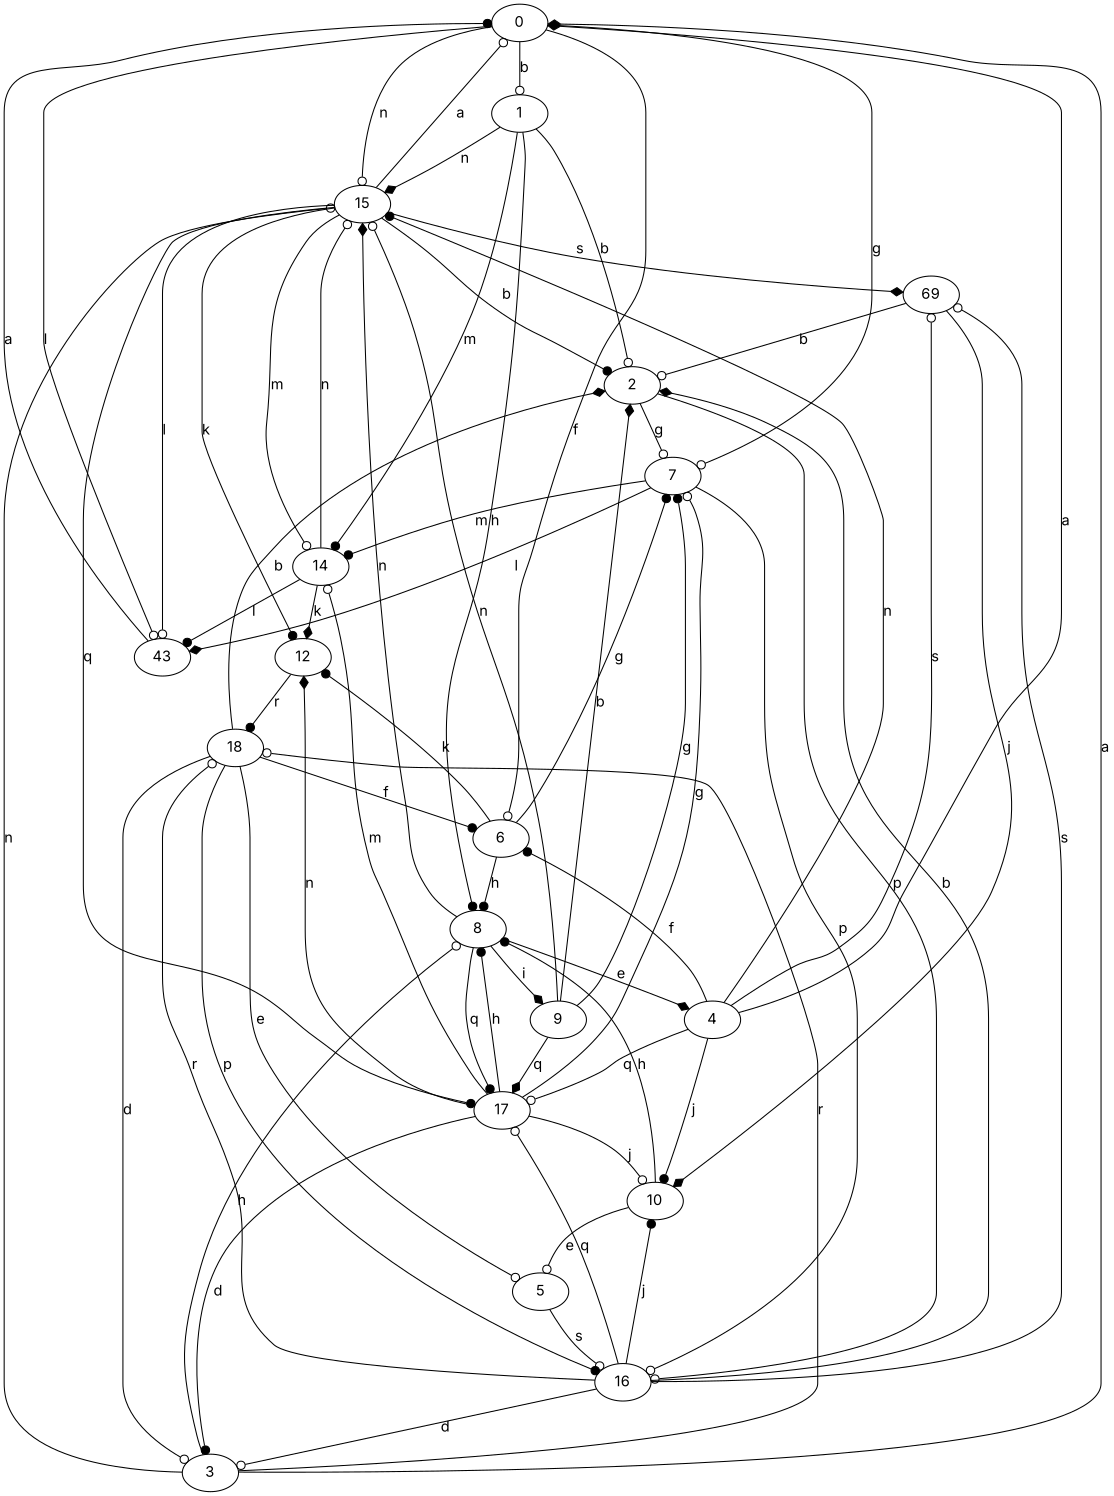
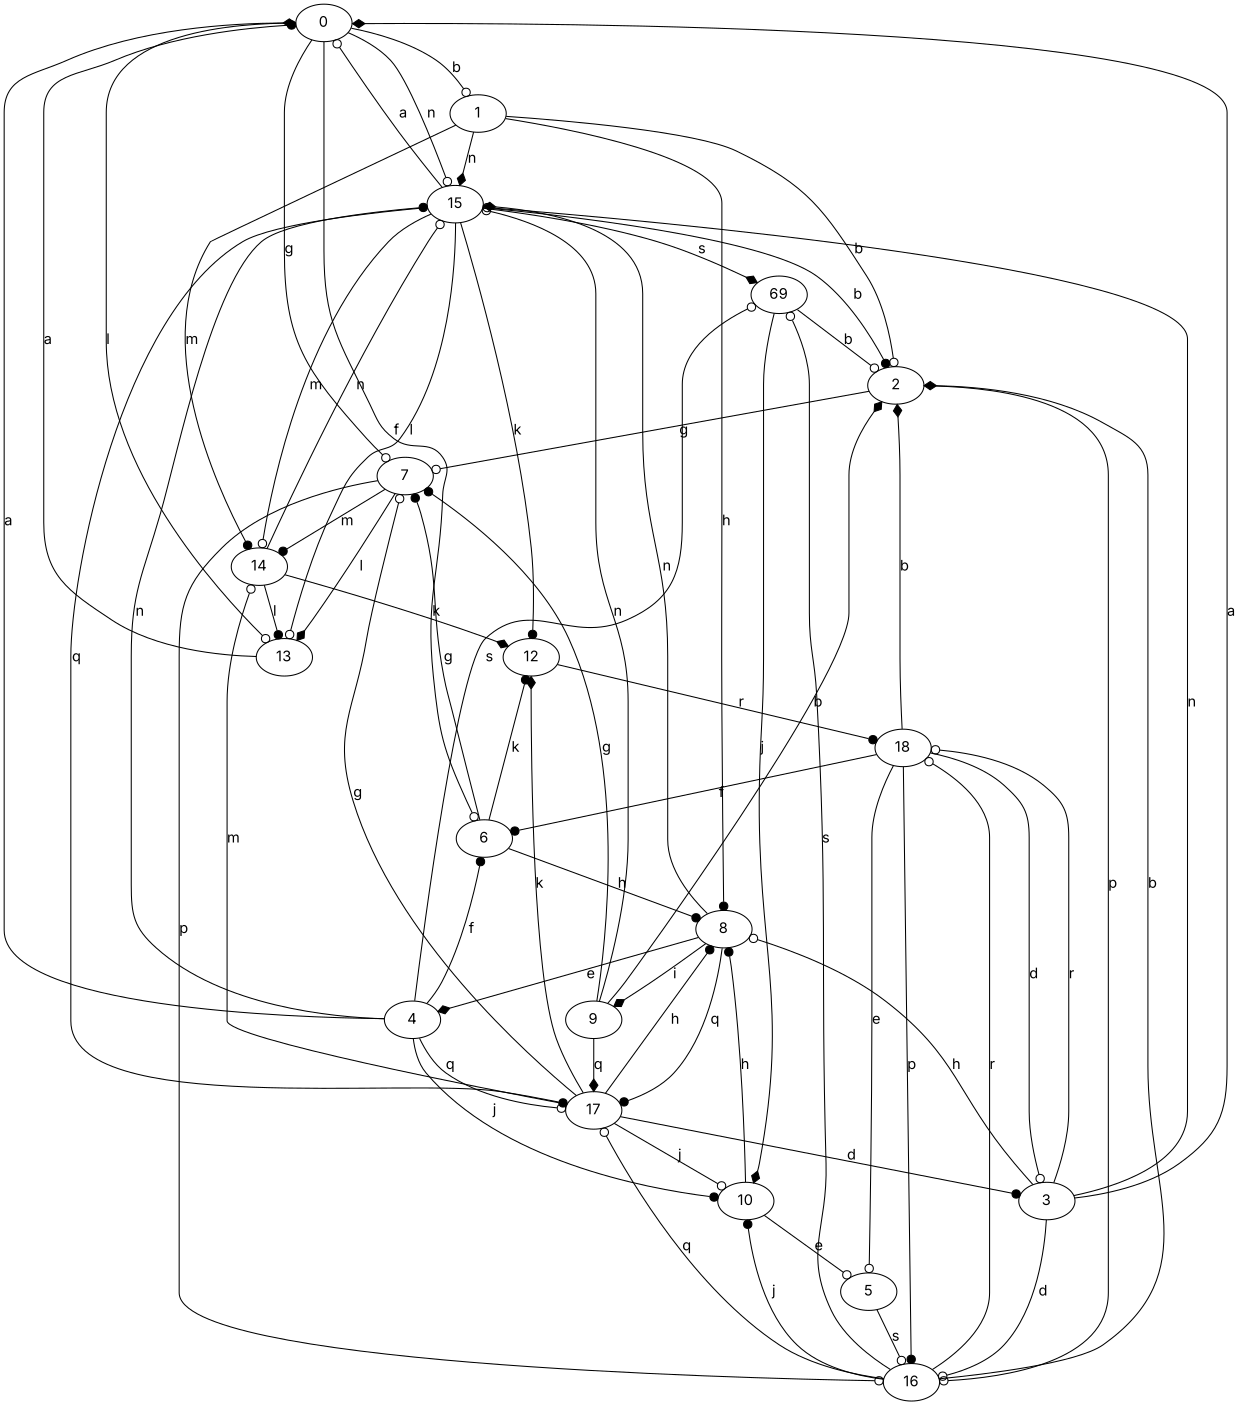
node "43": label "43" -> "13"
edge "17" -> "12": label "n" -> "k"
edge "16" -> "3": reversed
